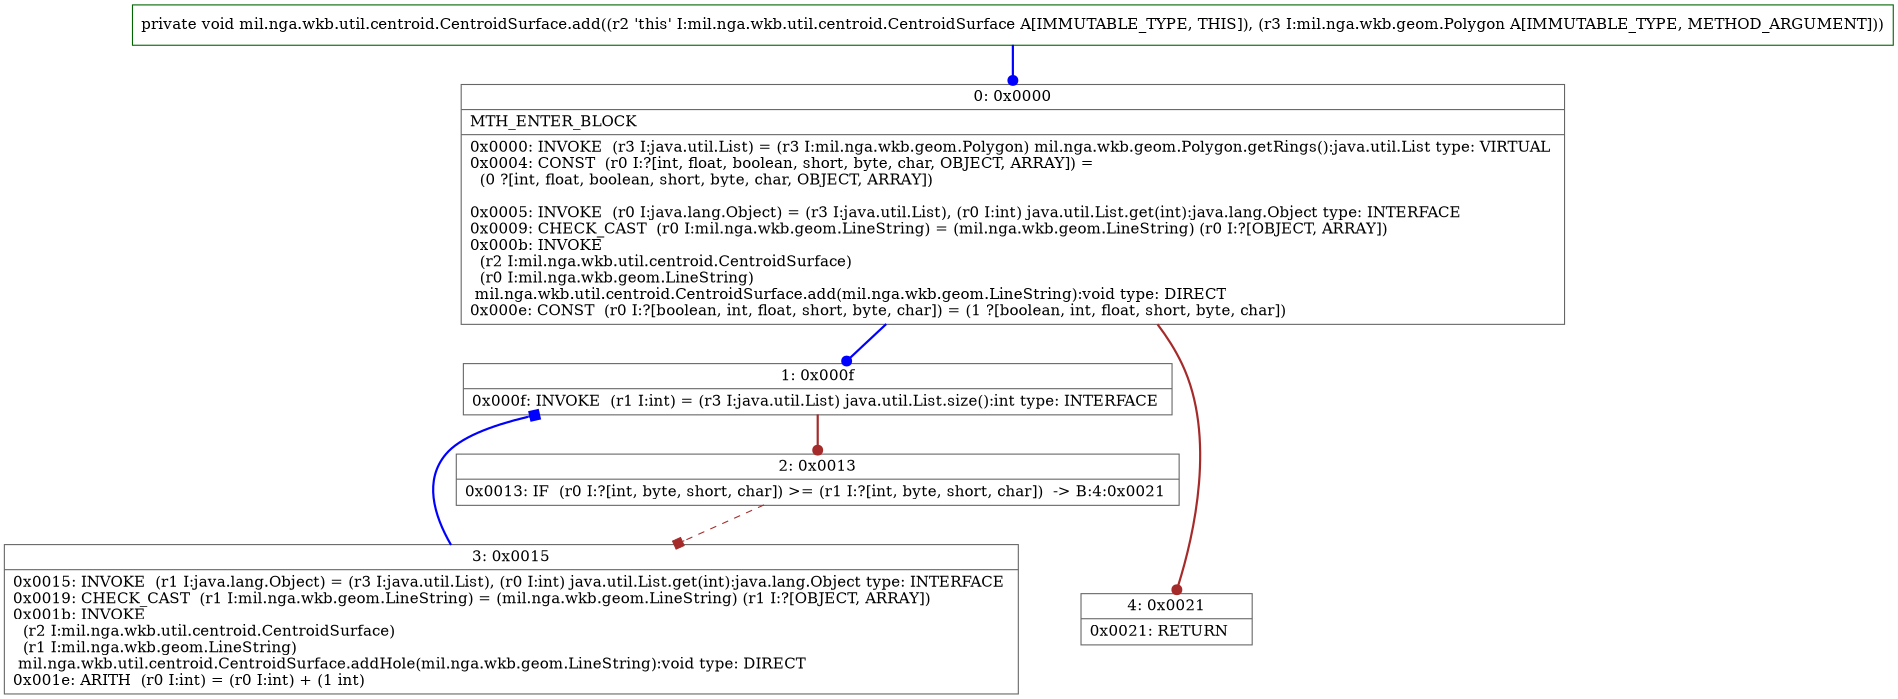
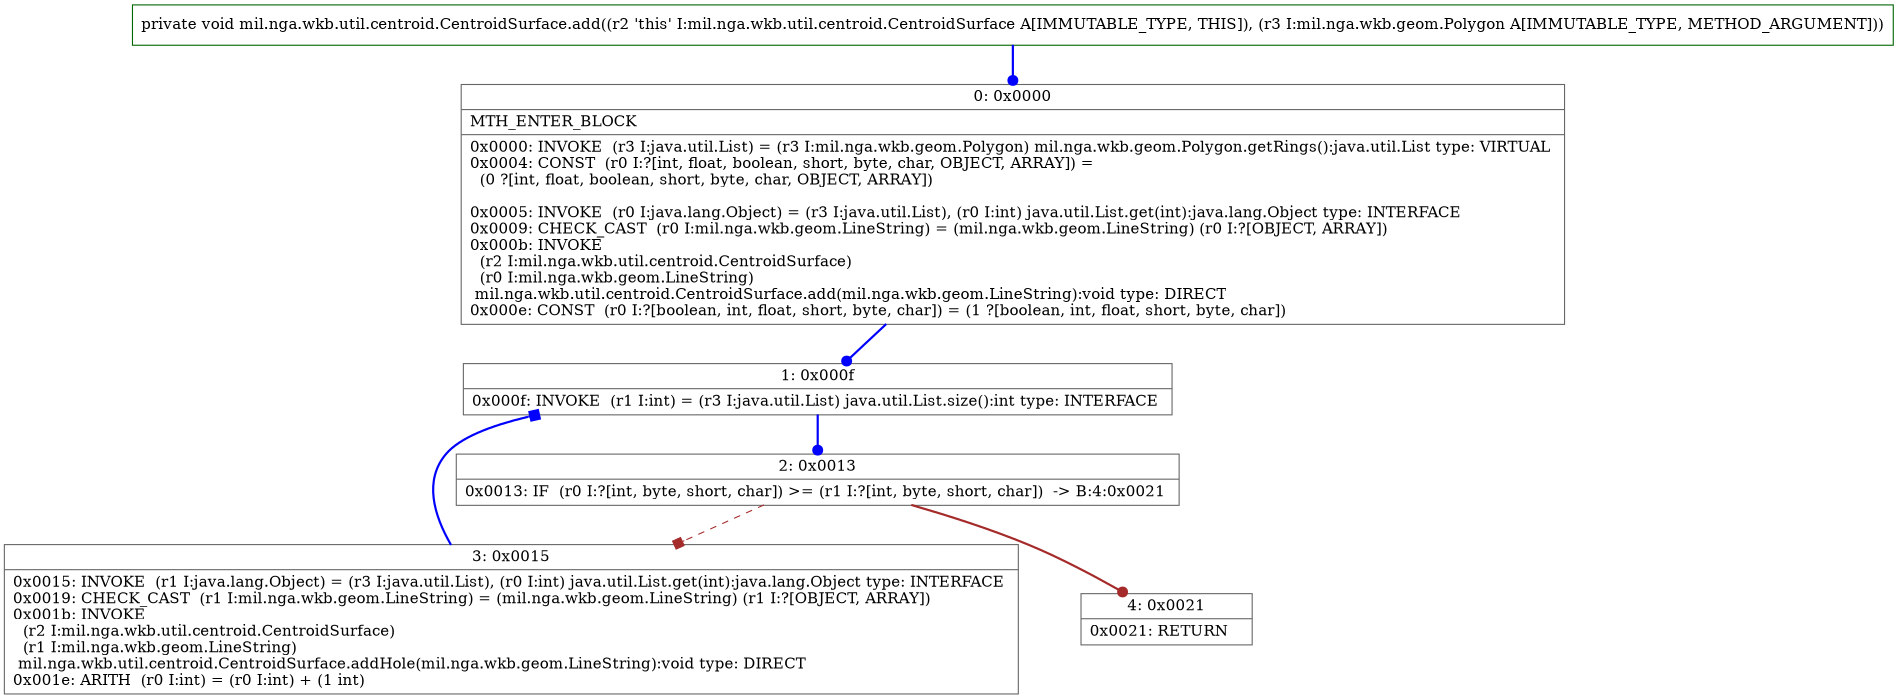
edge "1: 0x000f" -> "2: 0x0013": color brown -> blue
edge "0: 0x0000" -> "4: 0x0021": now "2: 0x0013" -> "4: 0x0021"
